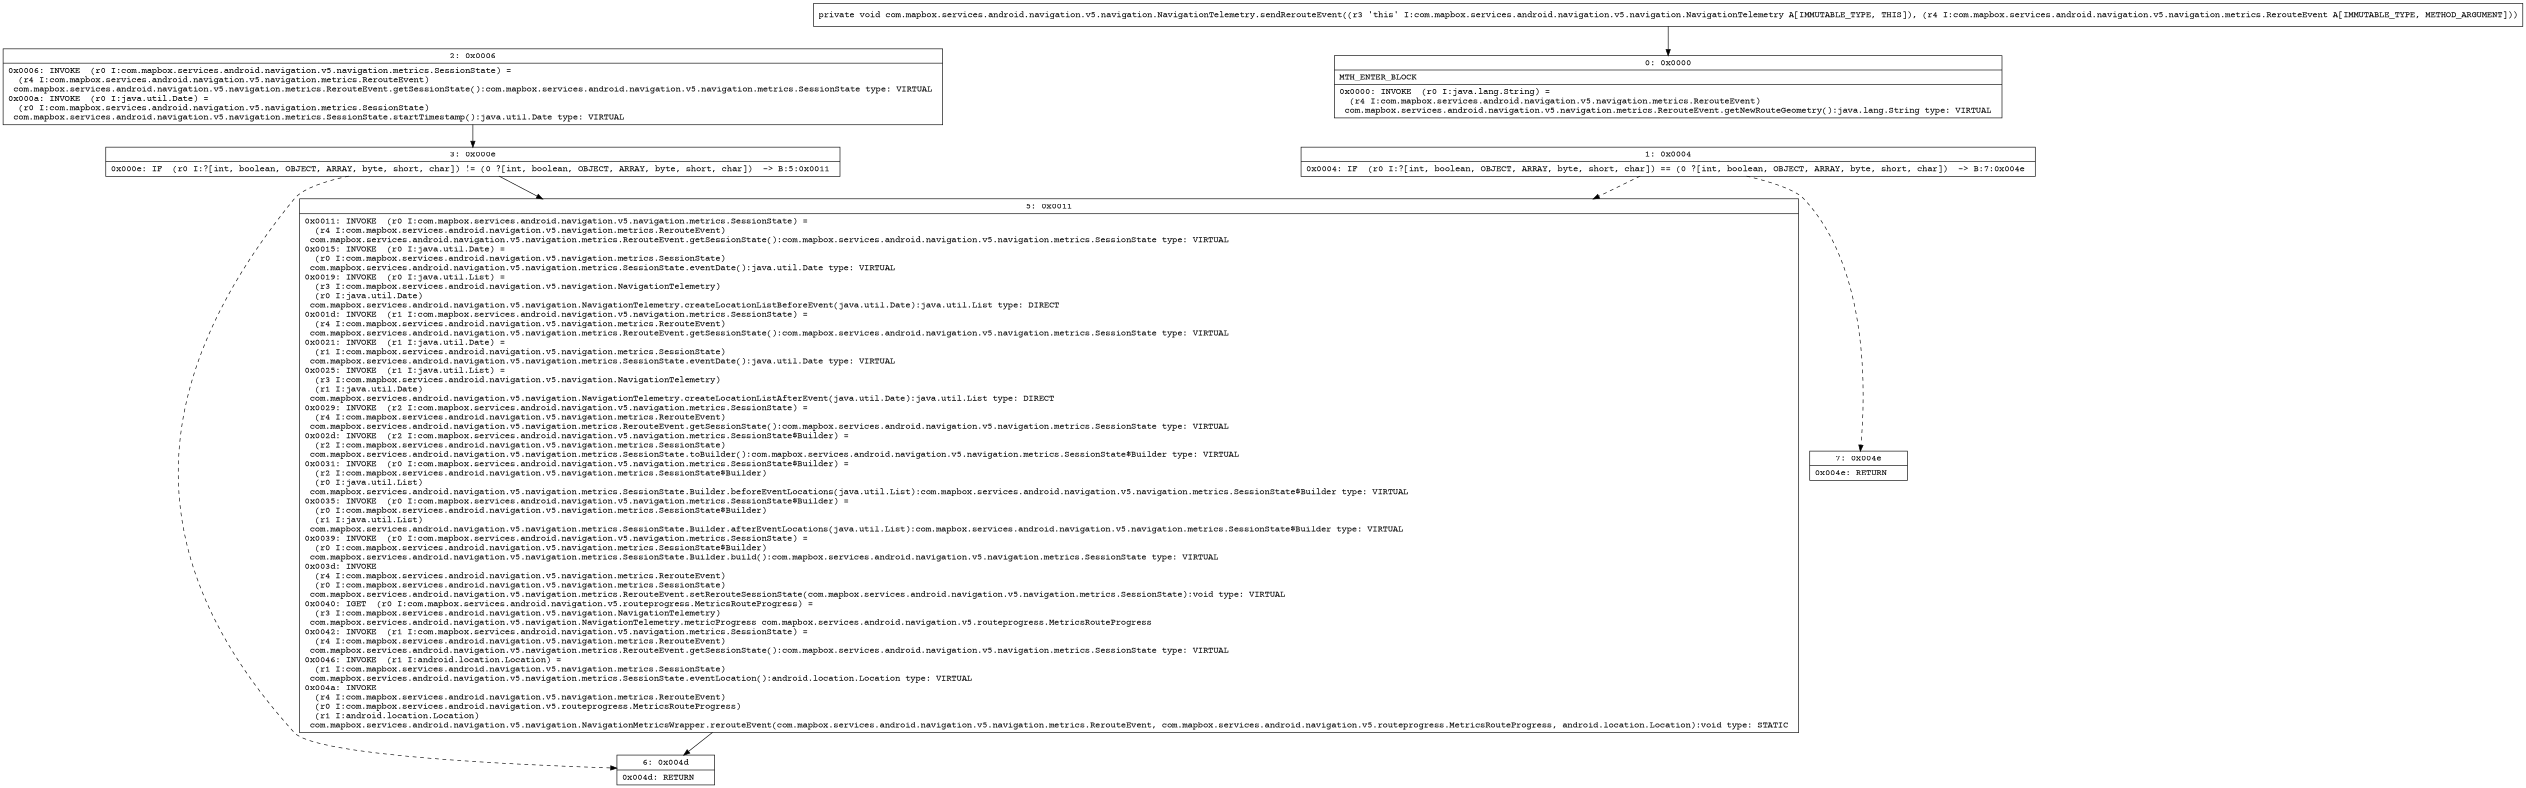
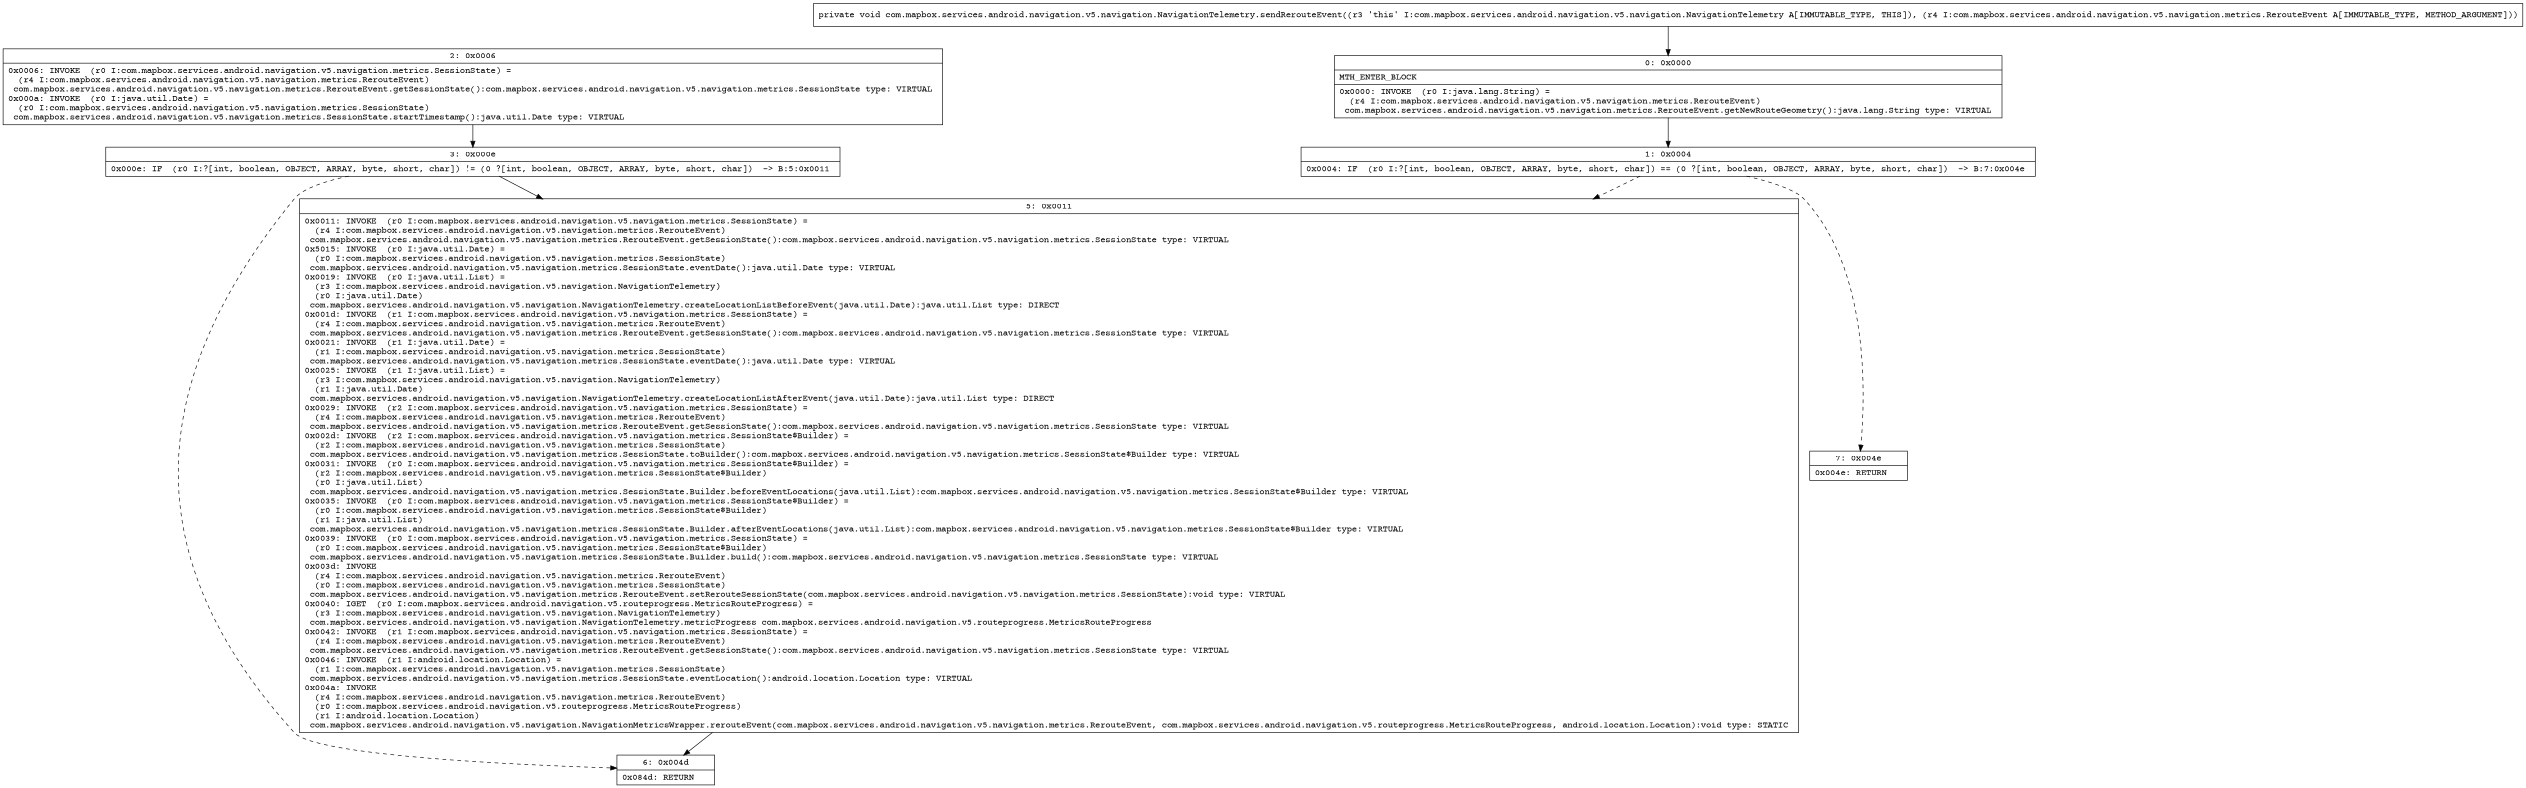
edge "0: 0x0000" -> "1: 0x0004": added
node "5: 0x0011": text "0x0015: INVOKE  (r0 I:java.util.Date) =" -> "0x5015: INVOKE  (r0 I:java.util.Date) ="
node "6: 0x004d": text "0x004d: RETURN" -> "0x084d: RETURN"
